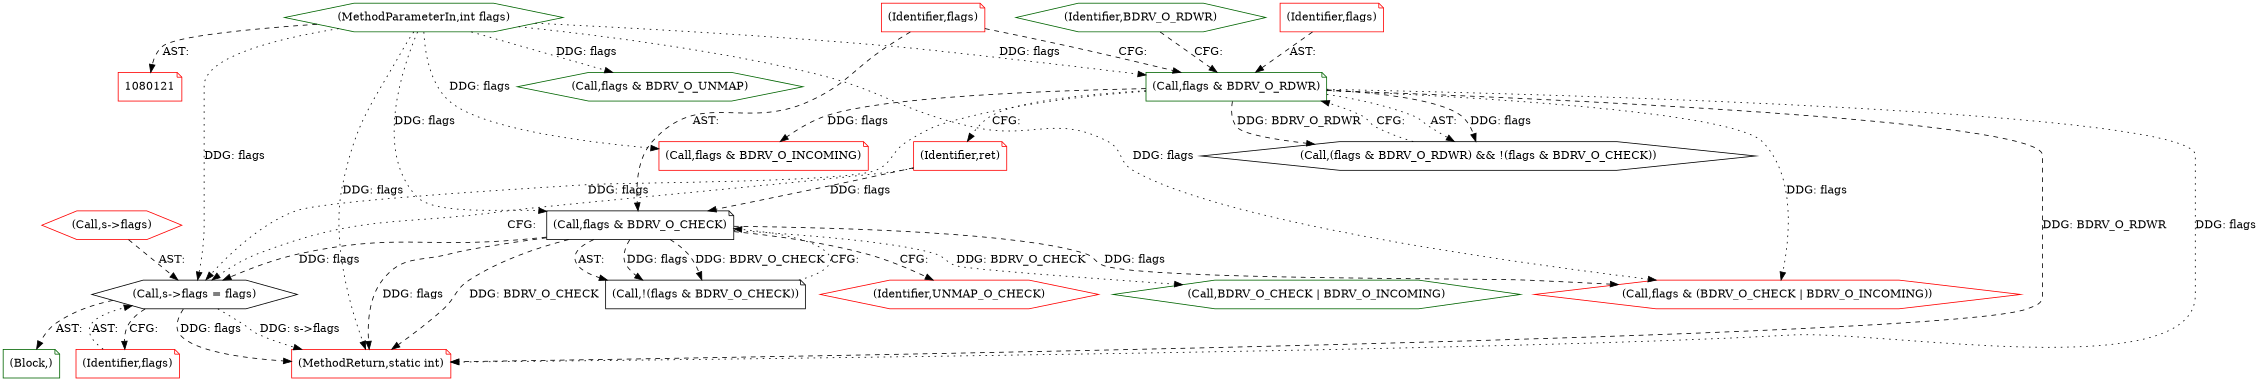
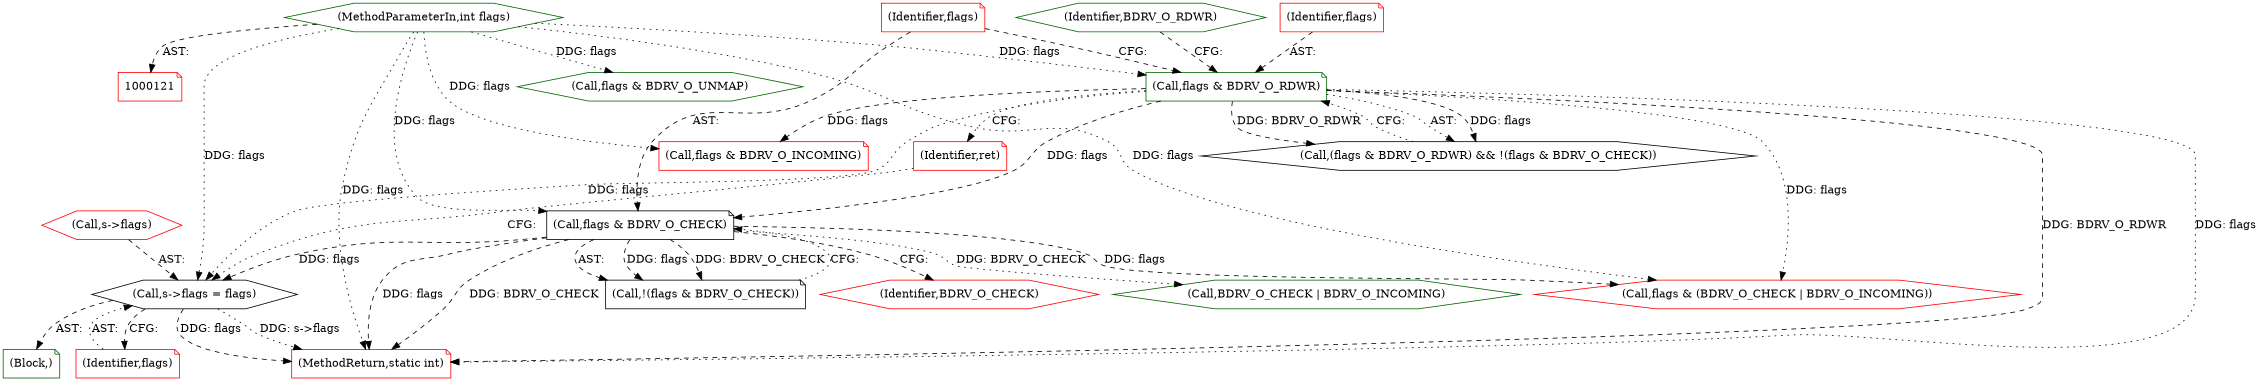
node "1080121": label "1080121" -> "1000121"
edge "(Identifier,ret)" -> "(Call,flags & BDRV_O_CHECK)": now "(Call,flags & BDRV_O_RDWR)" -> "(Call,flags & BDRV_O_CHECK)"
node "(Identifier,UNMAP_O_CHECK)": label "(Identifier,UNMAP_O_CHECK)" -> "(Identifier,BDRV_O_CHECK)"
